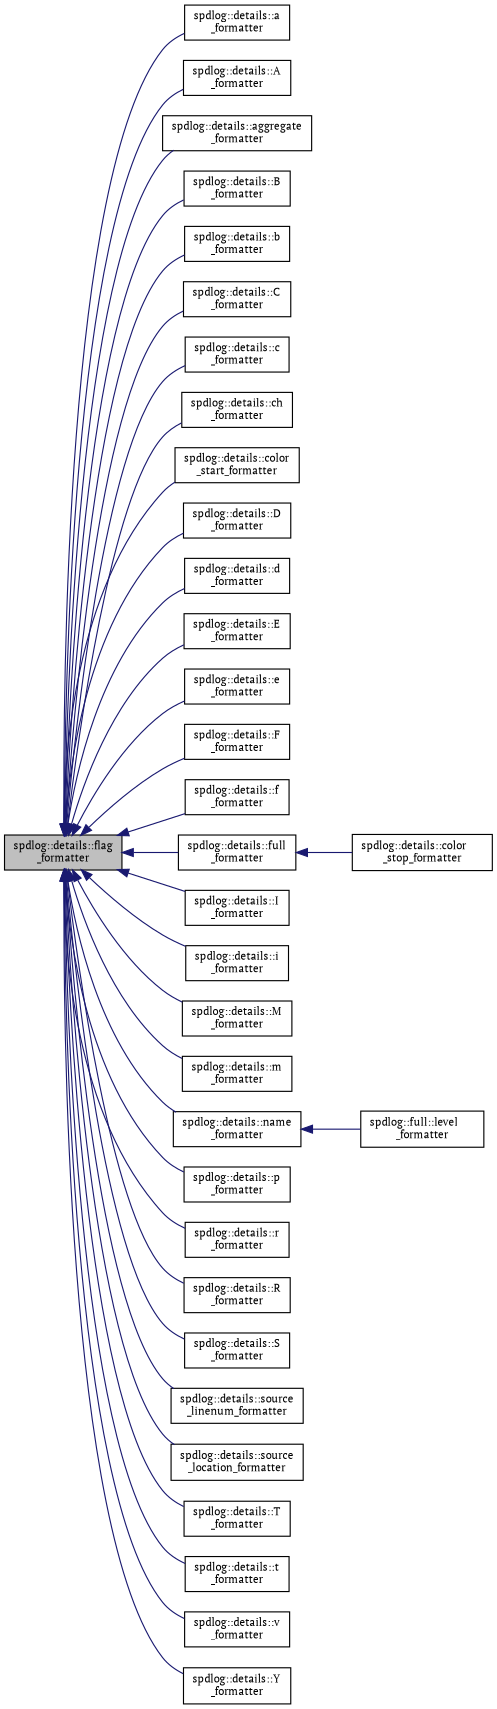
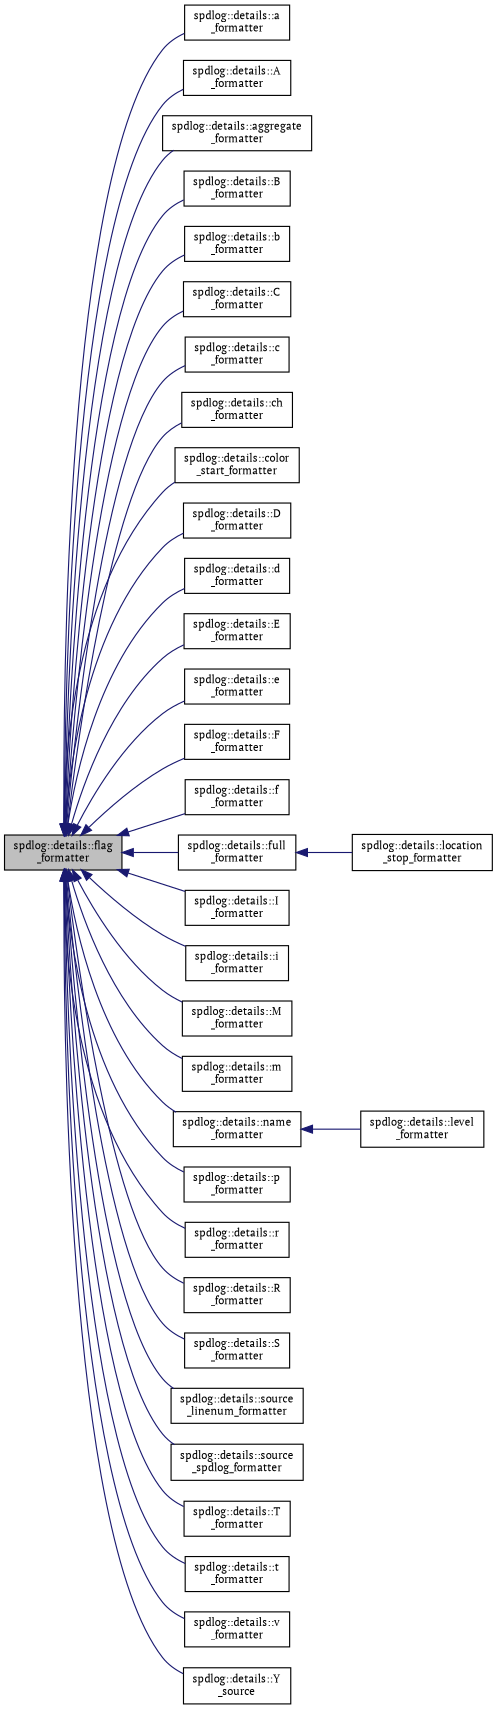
node "spdlog::details::color _stop_formatter": label "spdlog::details::color _stop_formatter" -> "spdlog::details::location _stop_formatter"
node "spdlog::full::level _formatter": label "spdlog::full::level _formatter" -> "spdlog::details::level _formatter"
node "spdlog::details::source _location_formatter": label "spdlog::details::source _location_formatter" -> "spdlog::details::source _spdlog_formatter"
node "spdlog::details::Y _formatter": label "spdlog::details::Y _formatter" -> "spdlog::details::Y _source"
